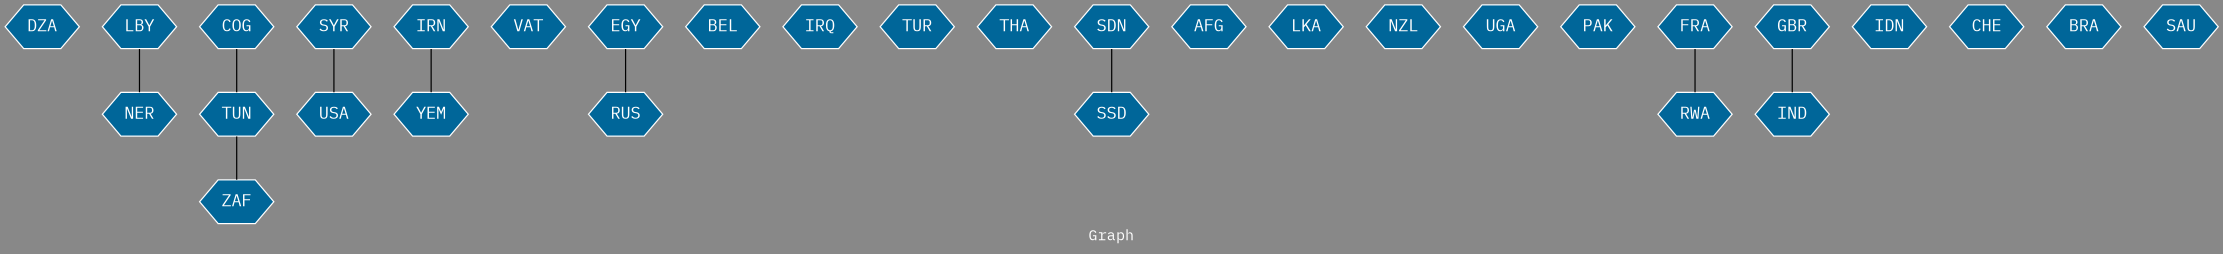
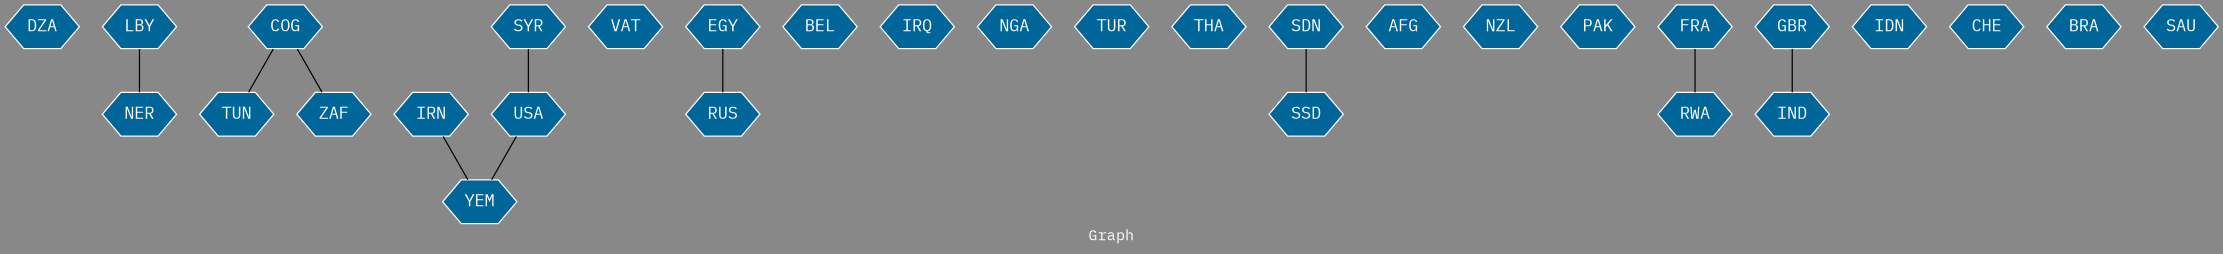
node "NGA": added
node "LKA": removed
node "UGA": removed
edge "TUN" -- "ZAF": now "COG" -- "ZAF"
edge "USA" -- "YEM": added
